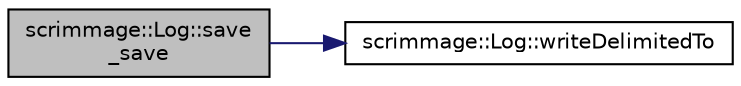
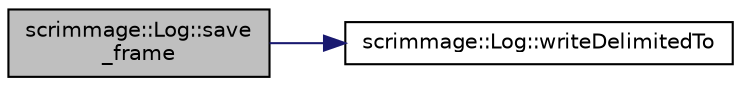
node "scrimmage::Log::save _save": label "scrimmage::Log::save _save" -> "scrimmage::Log::save _frame"
